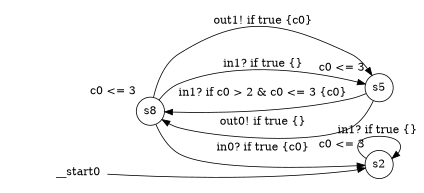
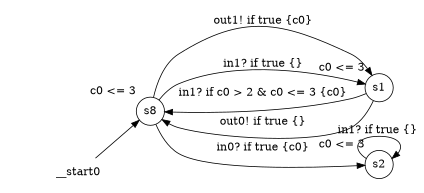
node "s5 c0 <= 3": label "s5 c0 <= 3" -> "s1 c0 <= 3"
edge "__start0" -> "s2 c0 <= 3": now "__start0" -> "s8 c0 <= 3"
